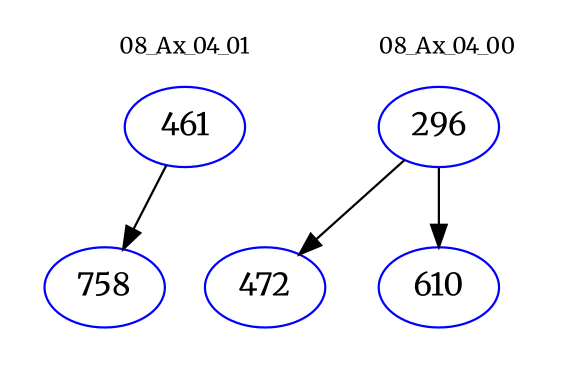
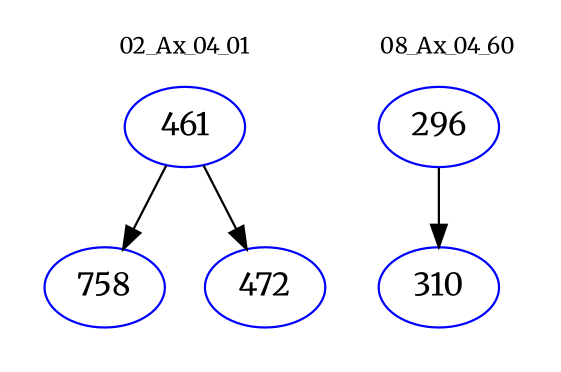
cluster "08_Ax_04_01": label "08_Ax_04_01" -> "02_Ax_04_01"
cluster "08_Ax_04_00": label "08_Ax_04_00" -> "08_Ax_04_60"
edge "296" -> "472": now "461" -> "472"
node "610": label "610" -> "310"
